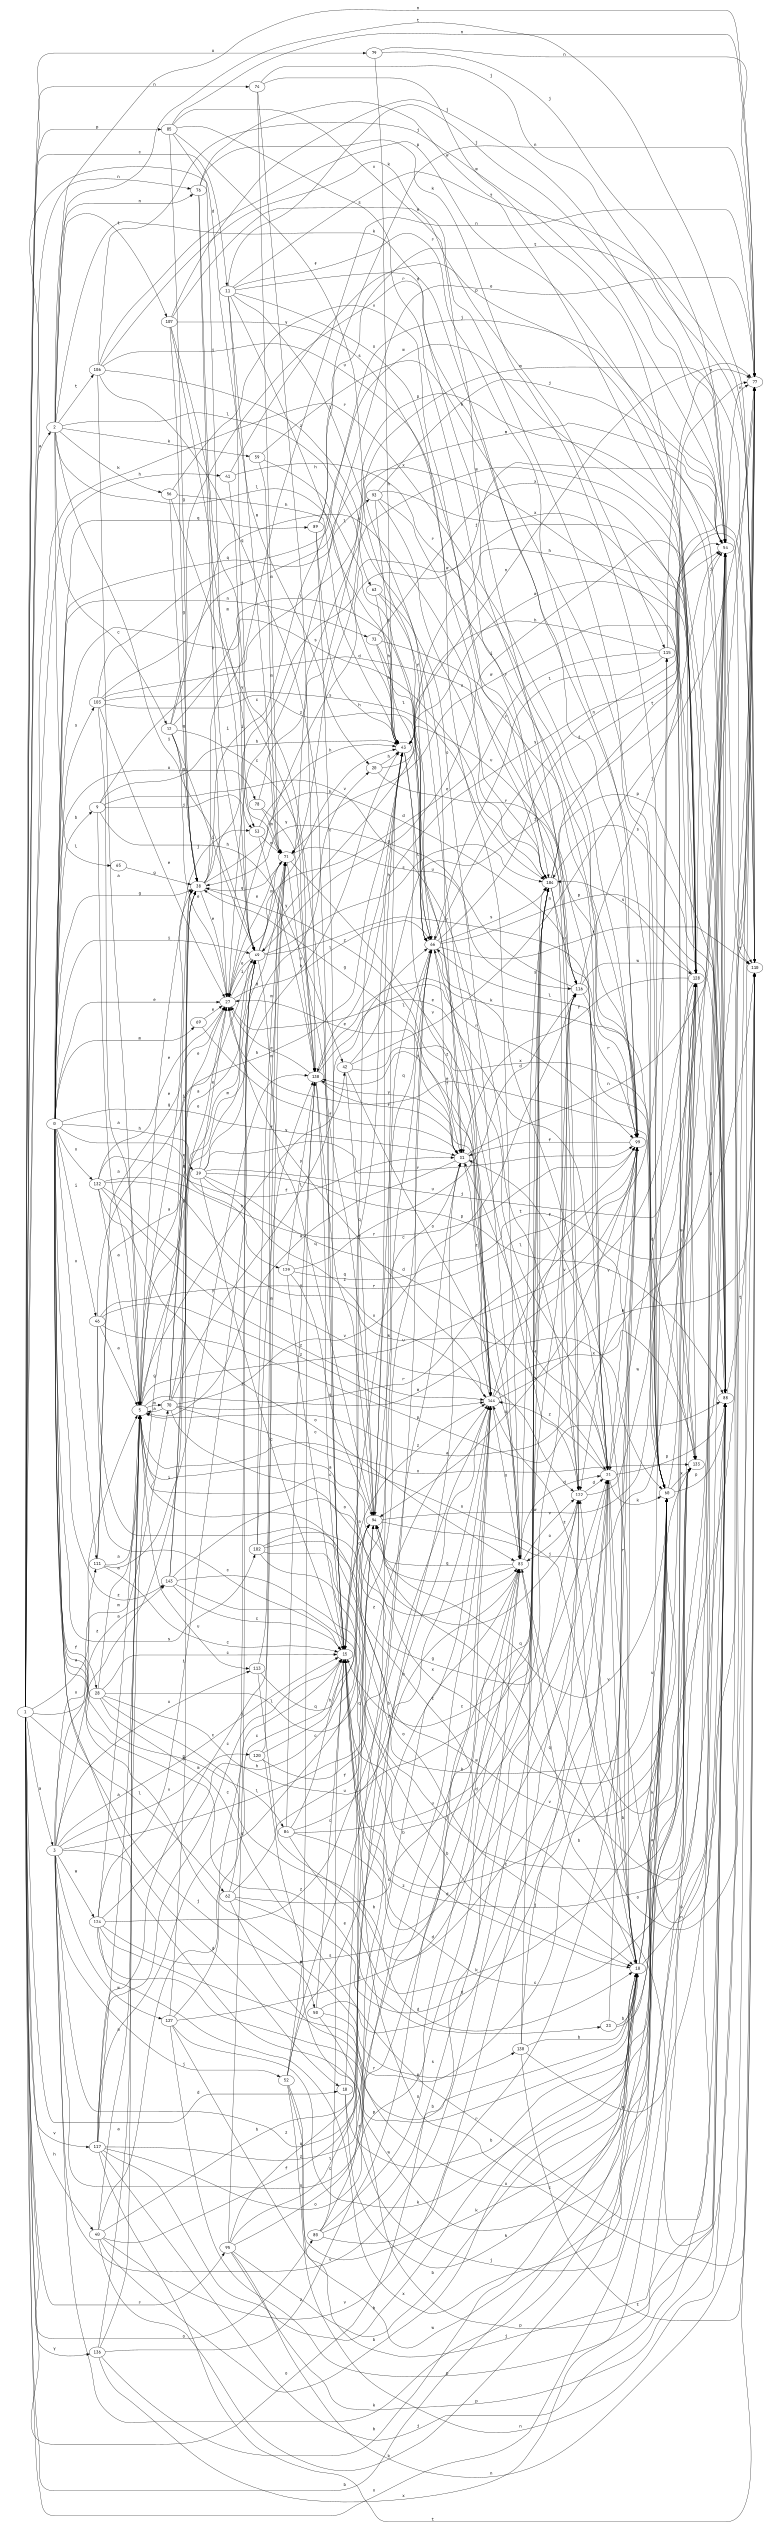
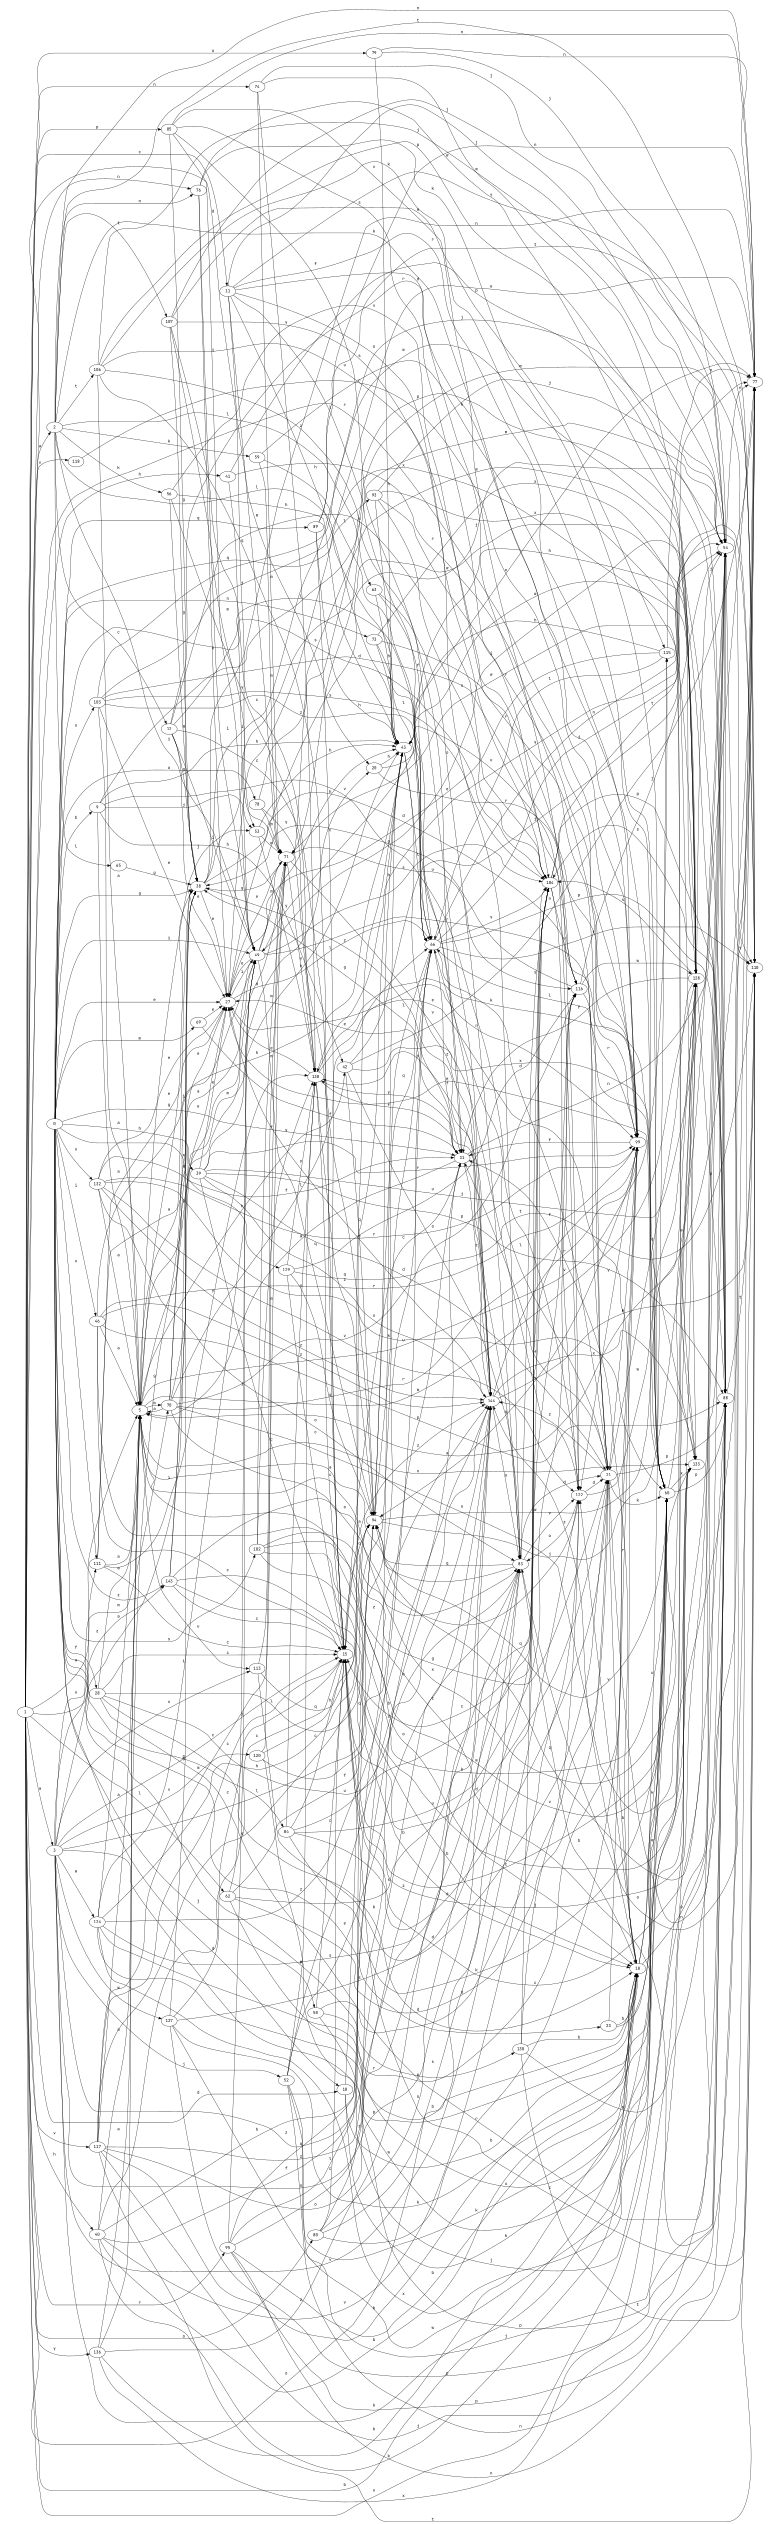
node "118": added
